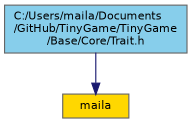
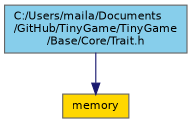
node "maila": label "maila" -> "memory"
